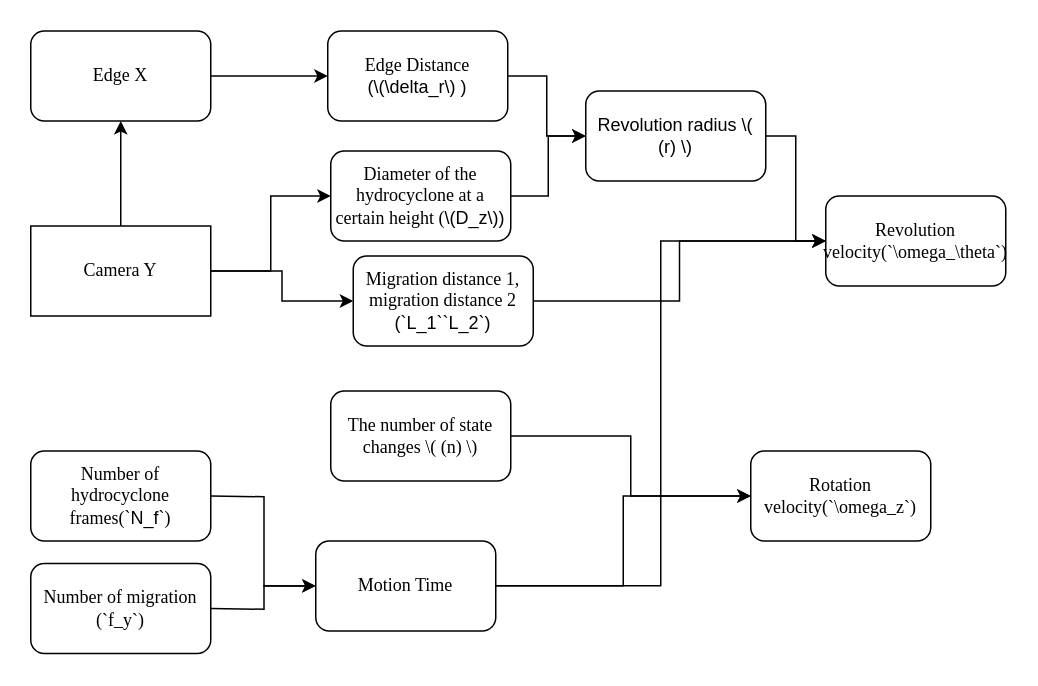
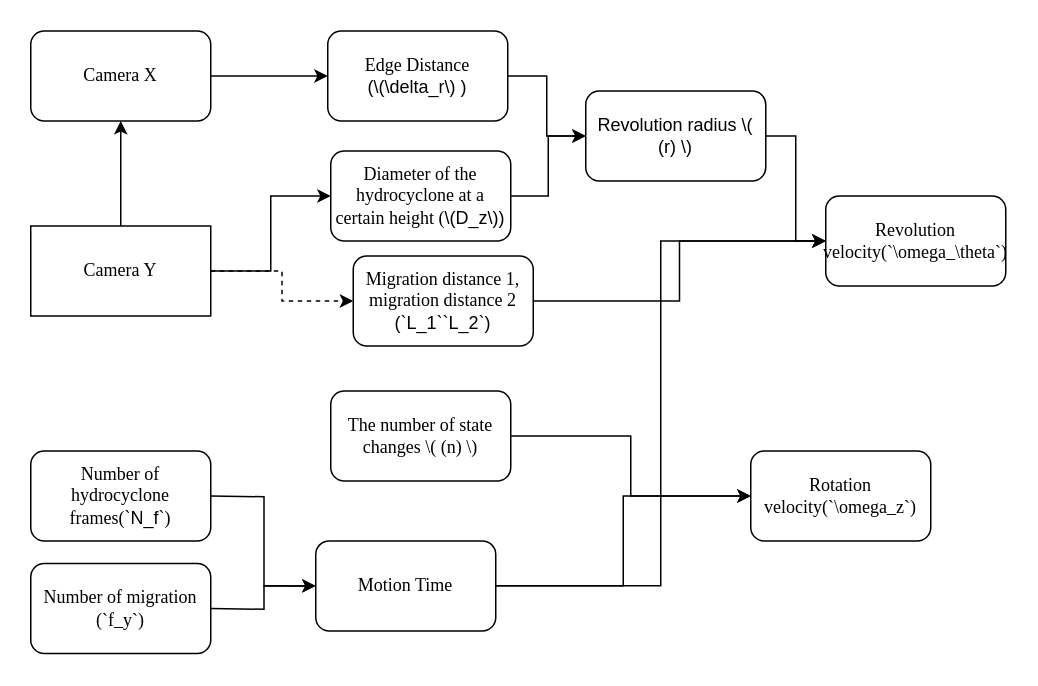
node "Edge X": label "Edge X" -> "Camera X"
edge "Camera Y" -> "Migration distance 1, migration distance 2 (`L_1``L_2`)": style solid -> dashed
